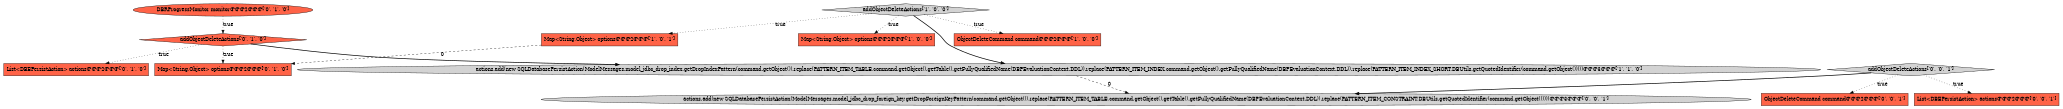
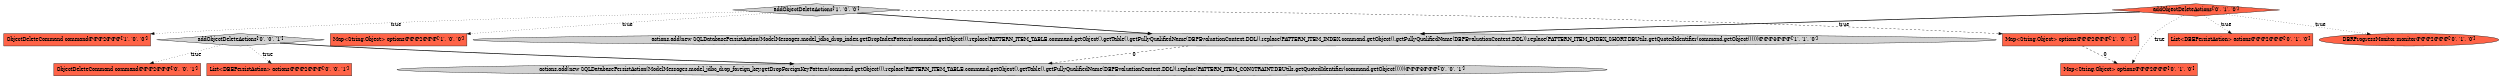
edge "DBRProgressMonitor monitor@@@2@@@['0', '1', '0']" -> "addObjectDeleteActions['0', '1', '0']": reversed
edge "addObjectDeleteActions['1', '0', '0']" -> "Map<String,Object> options@@@2@@@['1', '0', '1']": style dotted -> dashed
